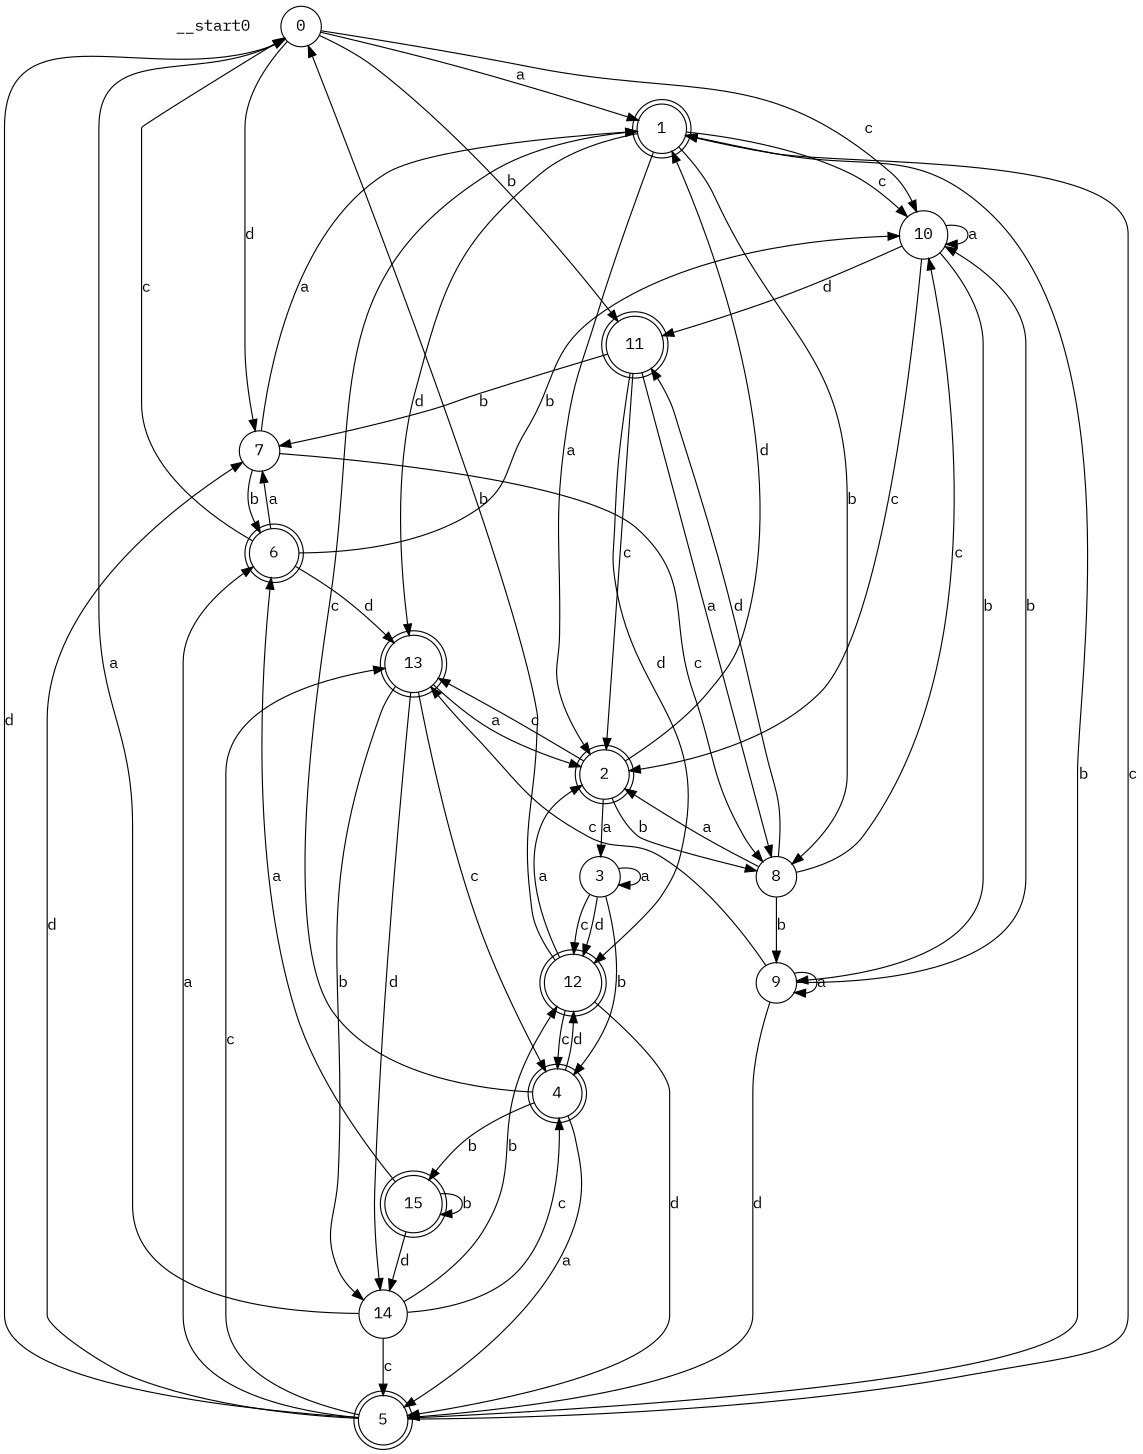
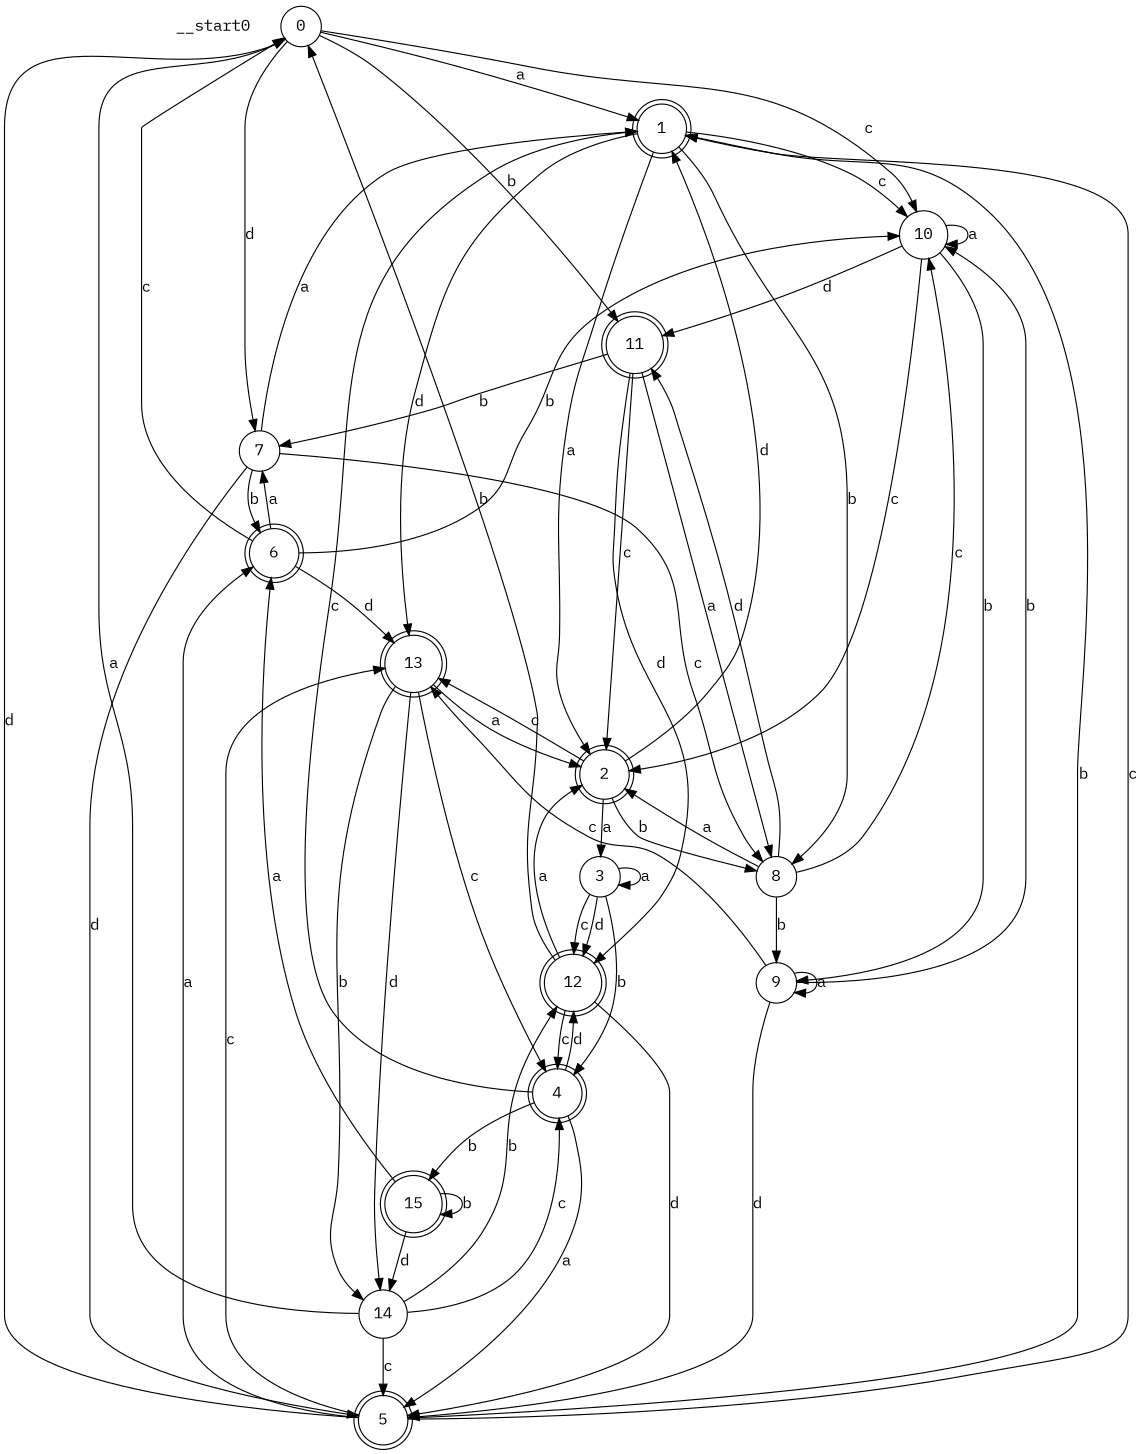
edge "5" -> "7": reversed
